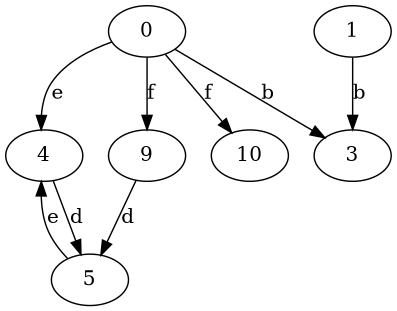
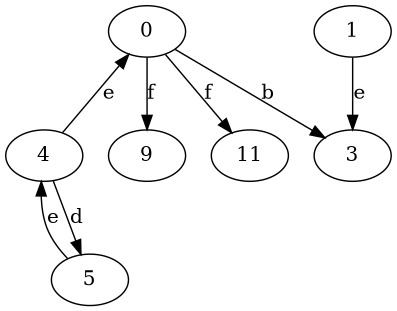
edge "0" -> "4": reversed
edge "1" -> "3": label "b" -> "e"
node "10": label "10" -> "11"
edge "9" -> "5": removed, label "d"
